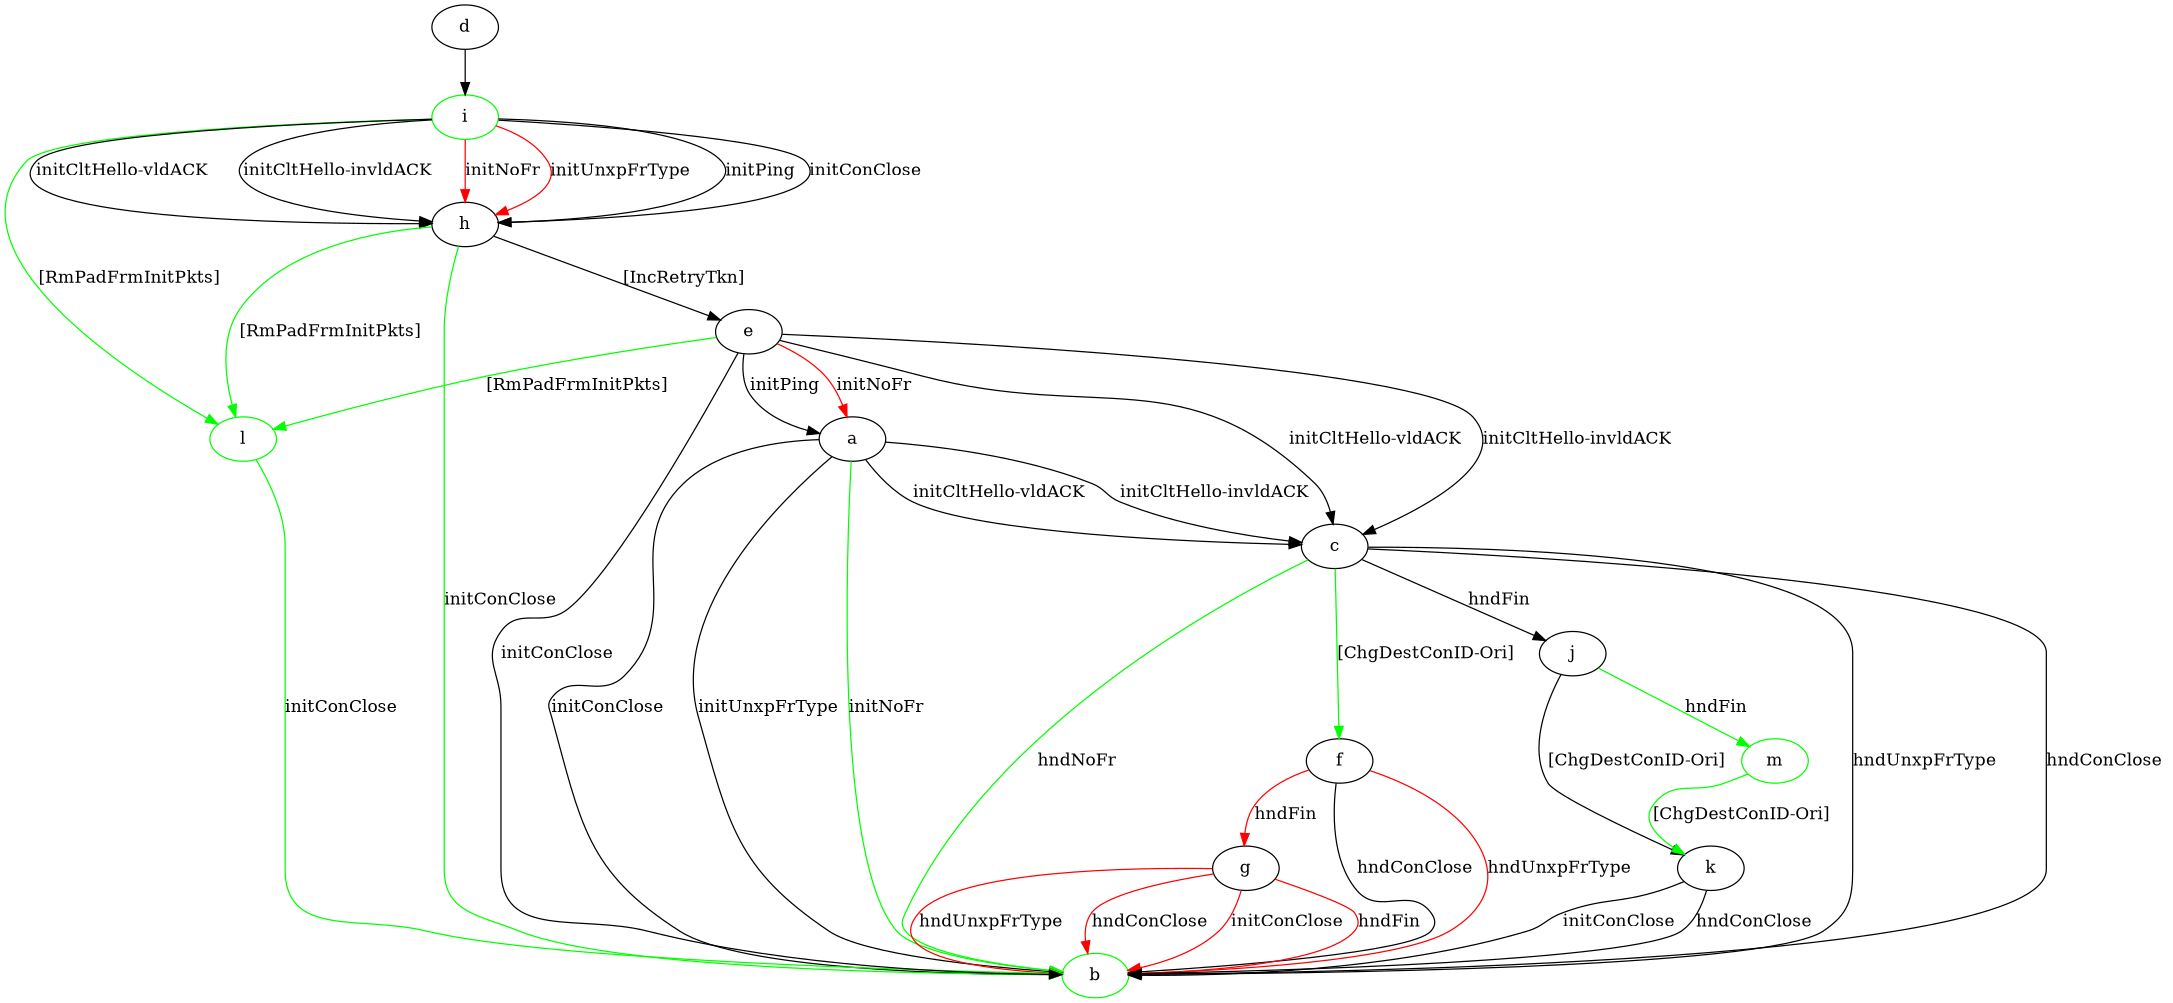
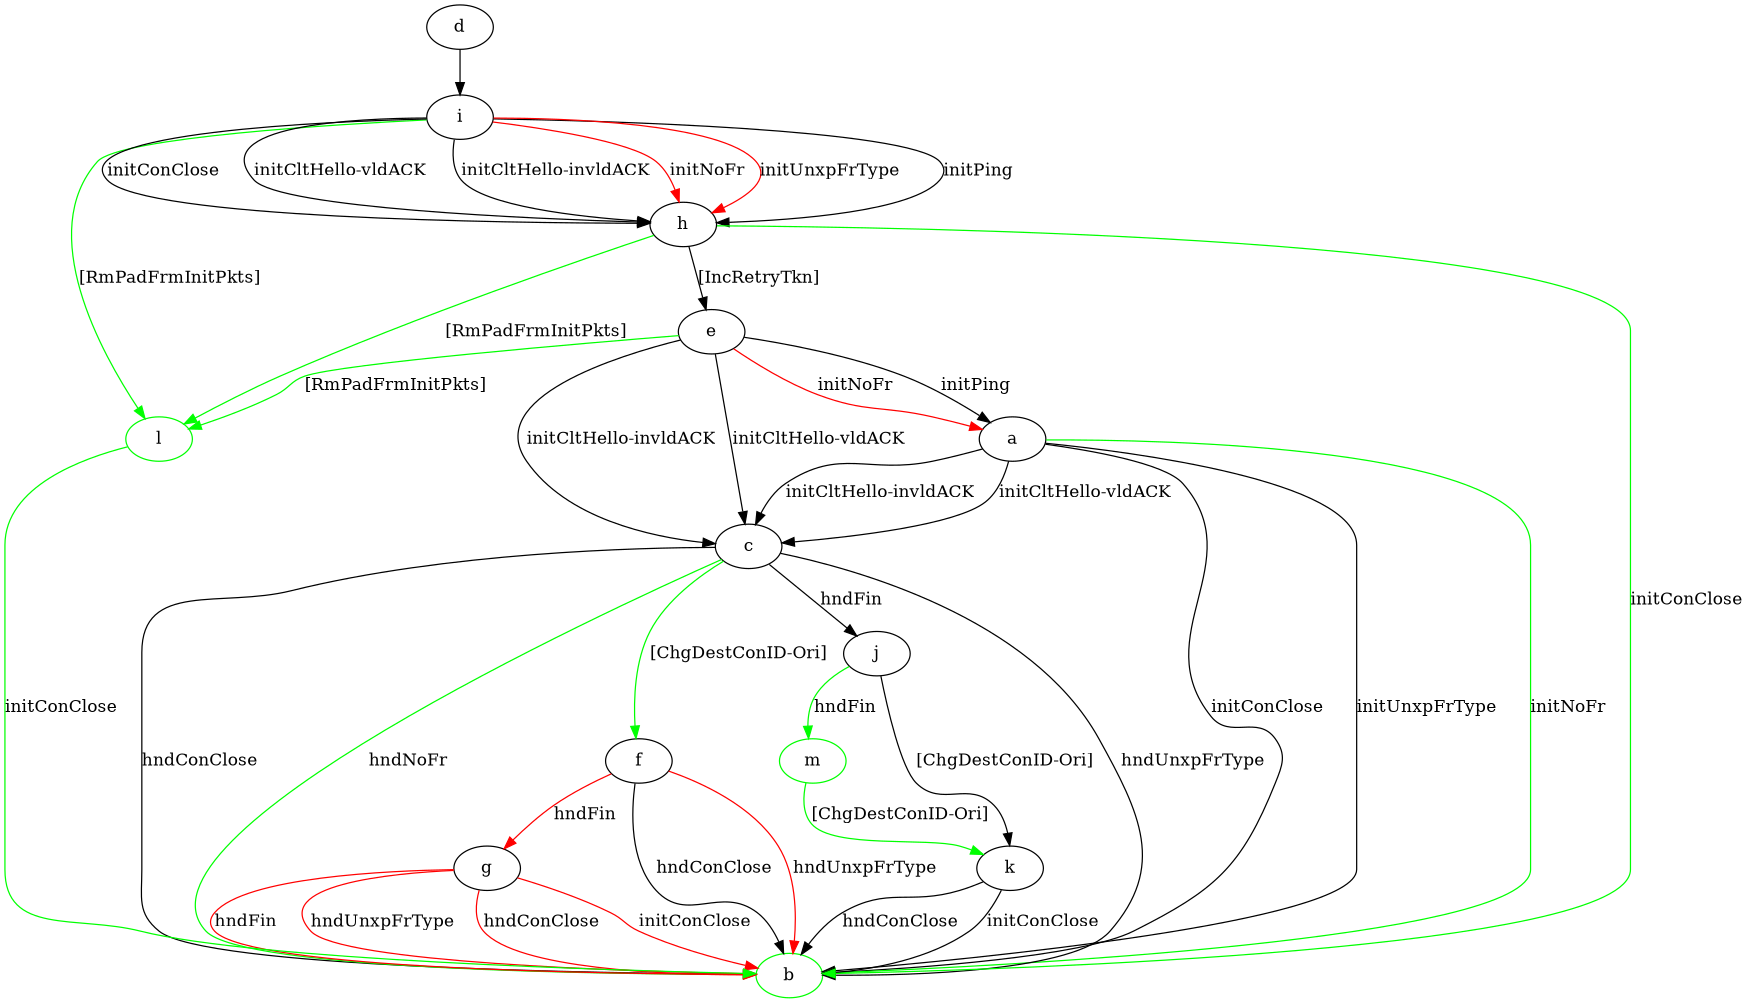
node "i": color green -> black
edge "e" -> "b": removed, label "initConClose"
